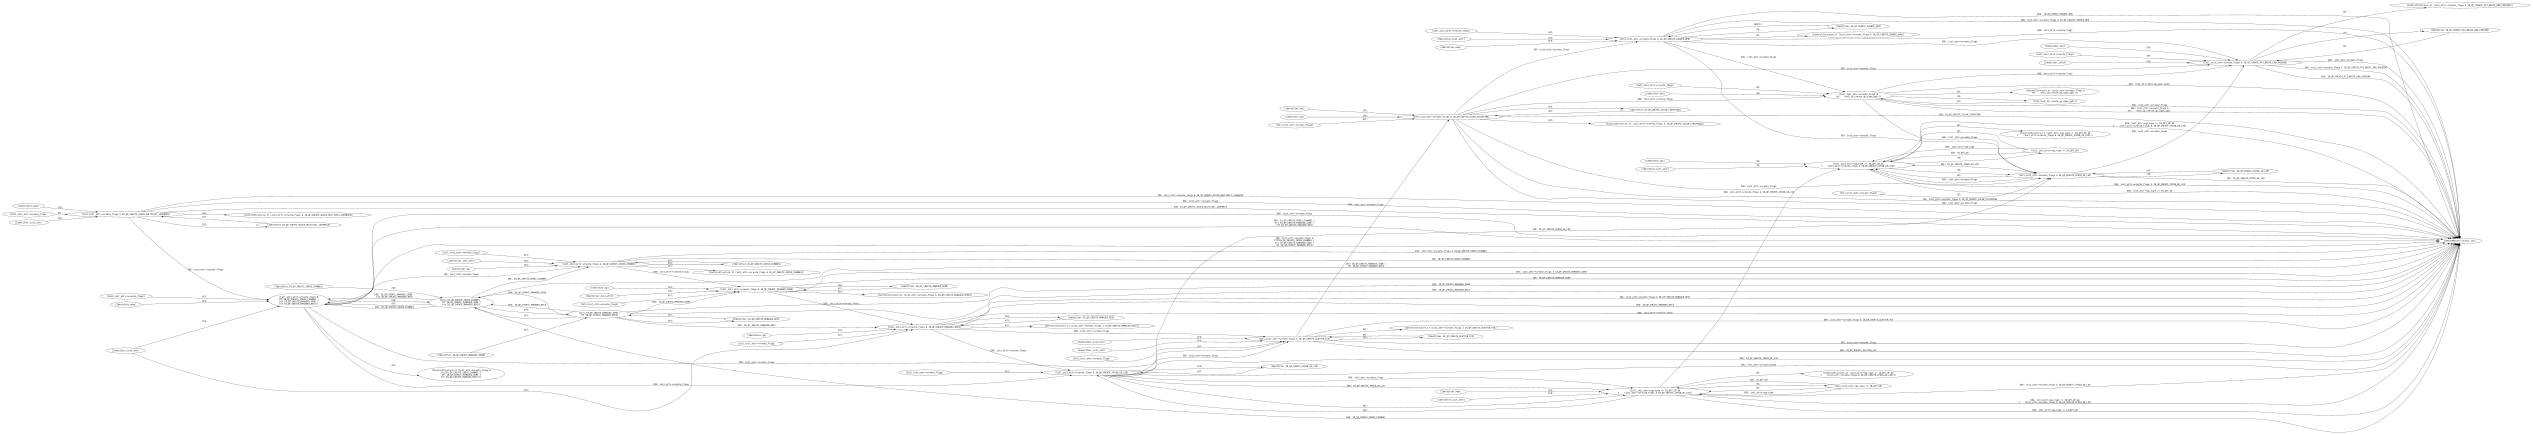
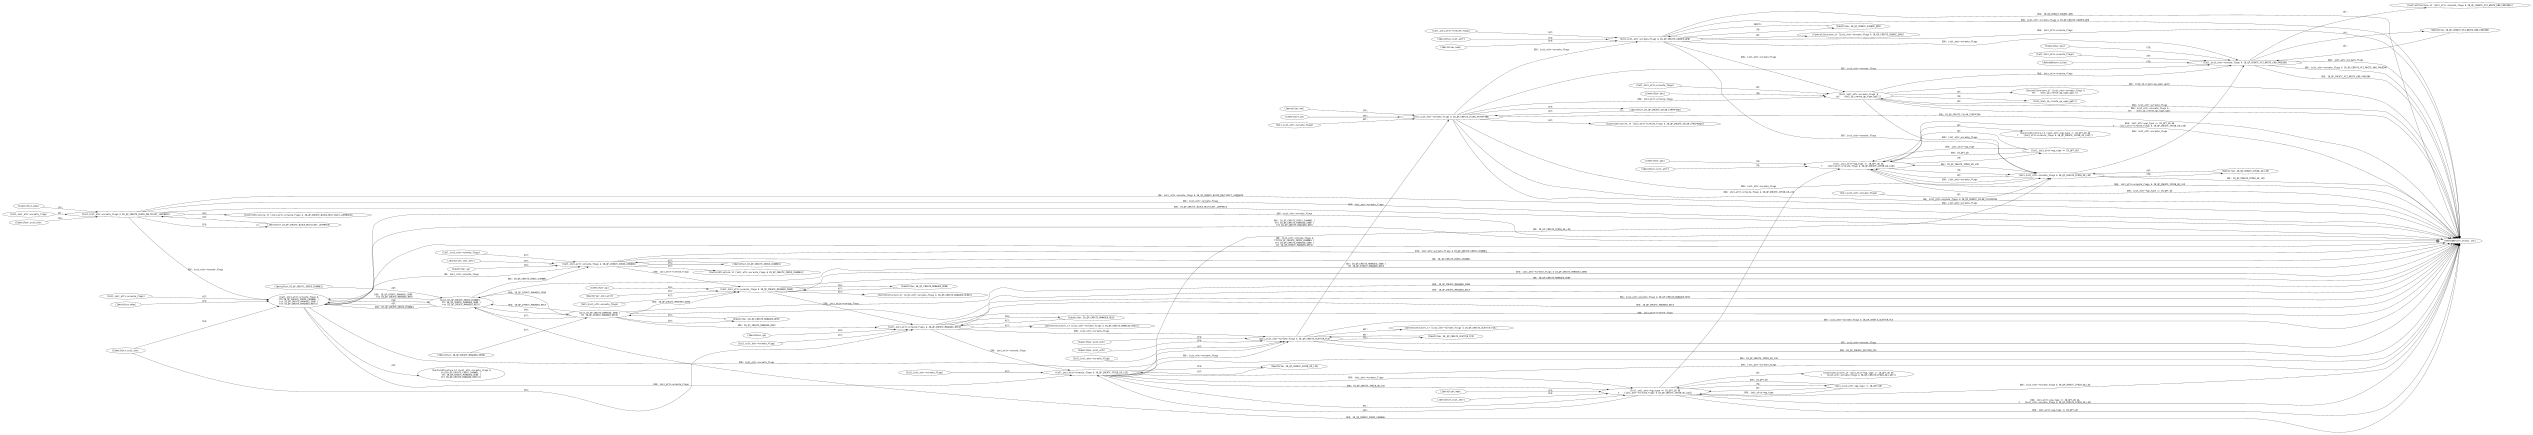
node "(Identifier,inlen)": label "(Identifier,inlen)" -> "(MethodReturn,inlen)"
